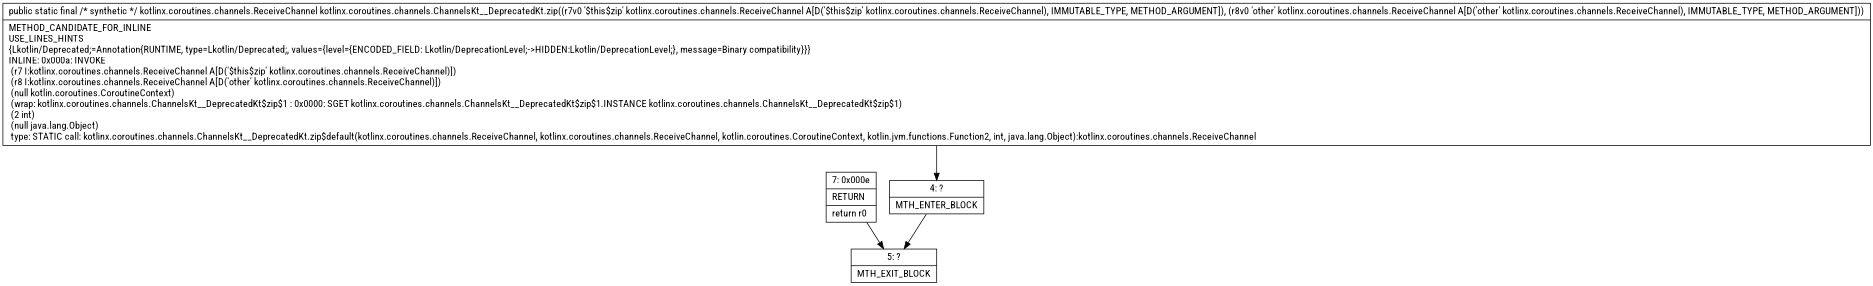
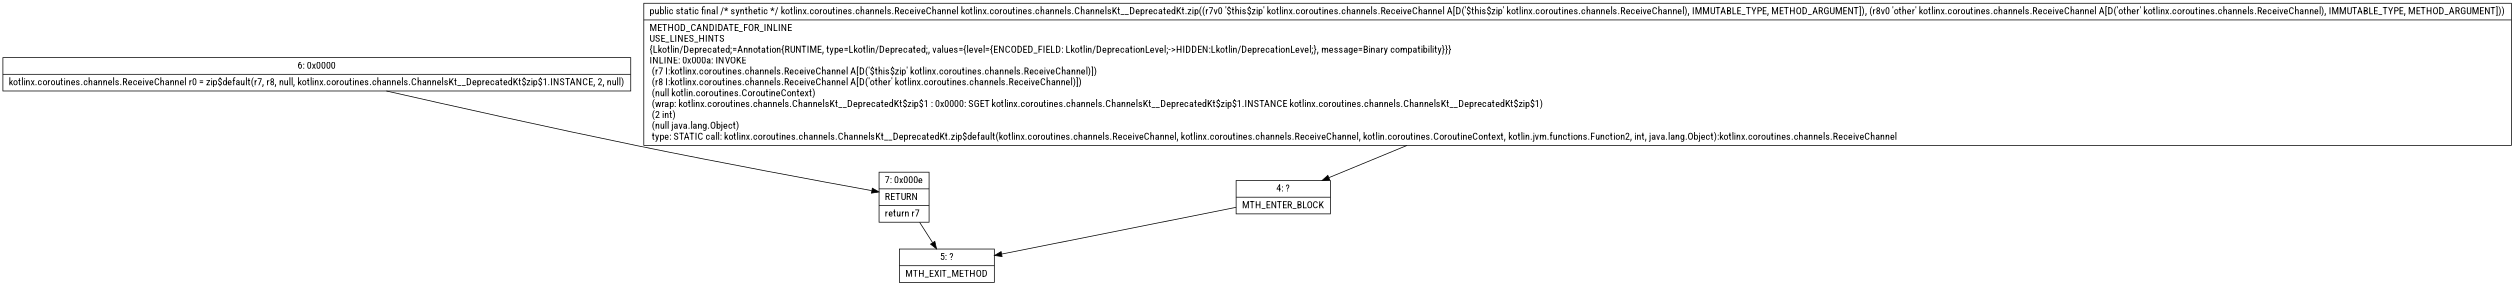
node "6: 0x0000": added
node "7: 0x000e": text "return r0" -> "return r7"
node "5: ?": text "MTH_EXIT_BLOCK" -> "MTH_EXIT_METHOD"
